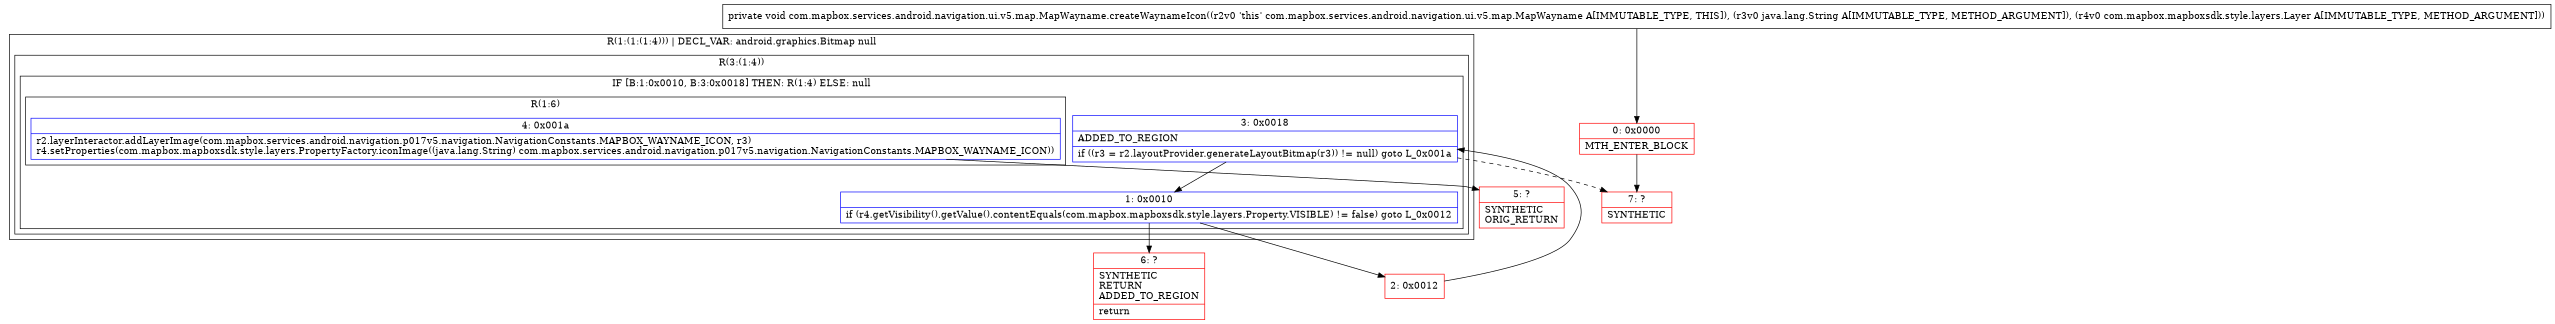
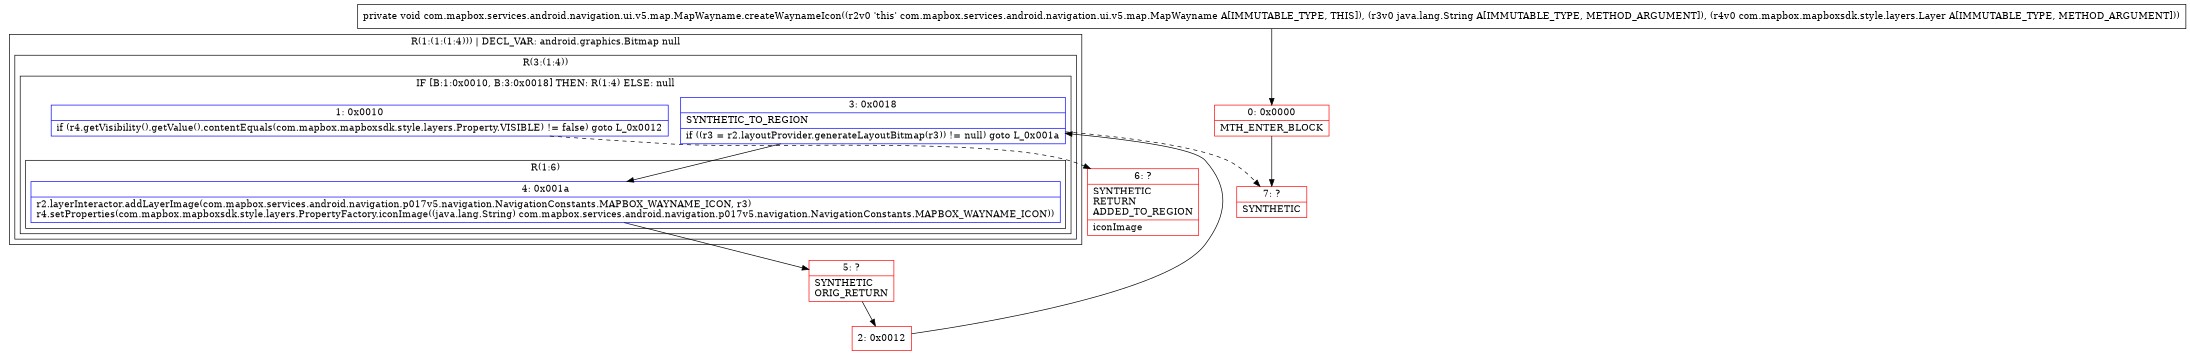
node "3: 0x0018": text "ADDED_TO_REGION" -> "SYNTHETIC_TO_REGION"
edge "3: 0x0018" -> "1: 0x0010": now "3: 0x0018" -> "4: 0x001a"
edge "1: 0x0010" -> "6: ?": style solid -> dashed
edge "1: 0x0010" -> "2: 0x0012": now "5: ?" -> "2: 0x0012"
node "6: ?": text "return" -> "iconImage"
